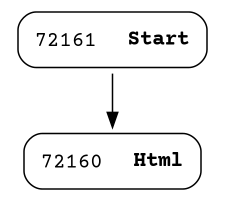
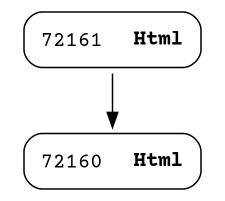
node "72161": text "Start" -> "Html"
